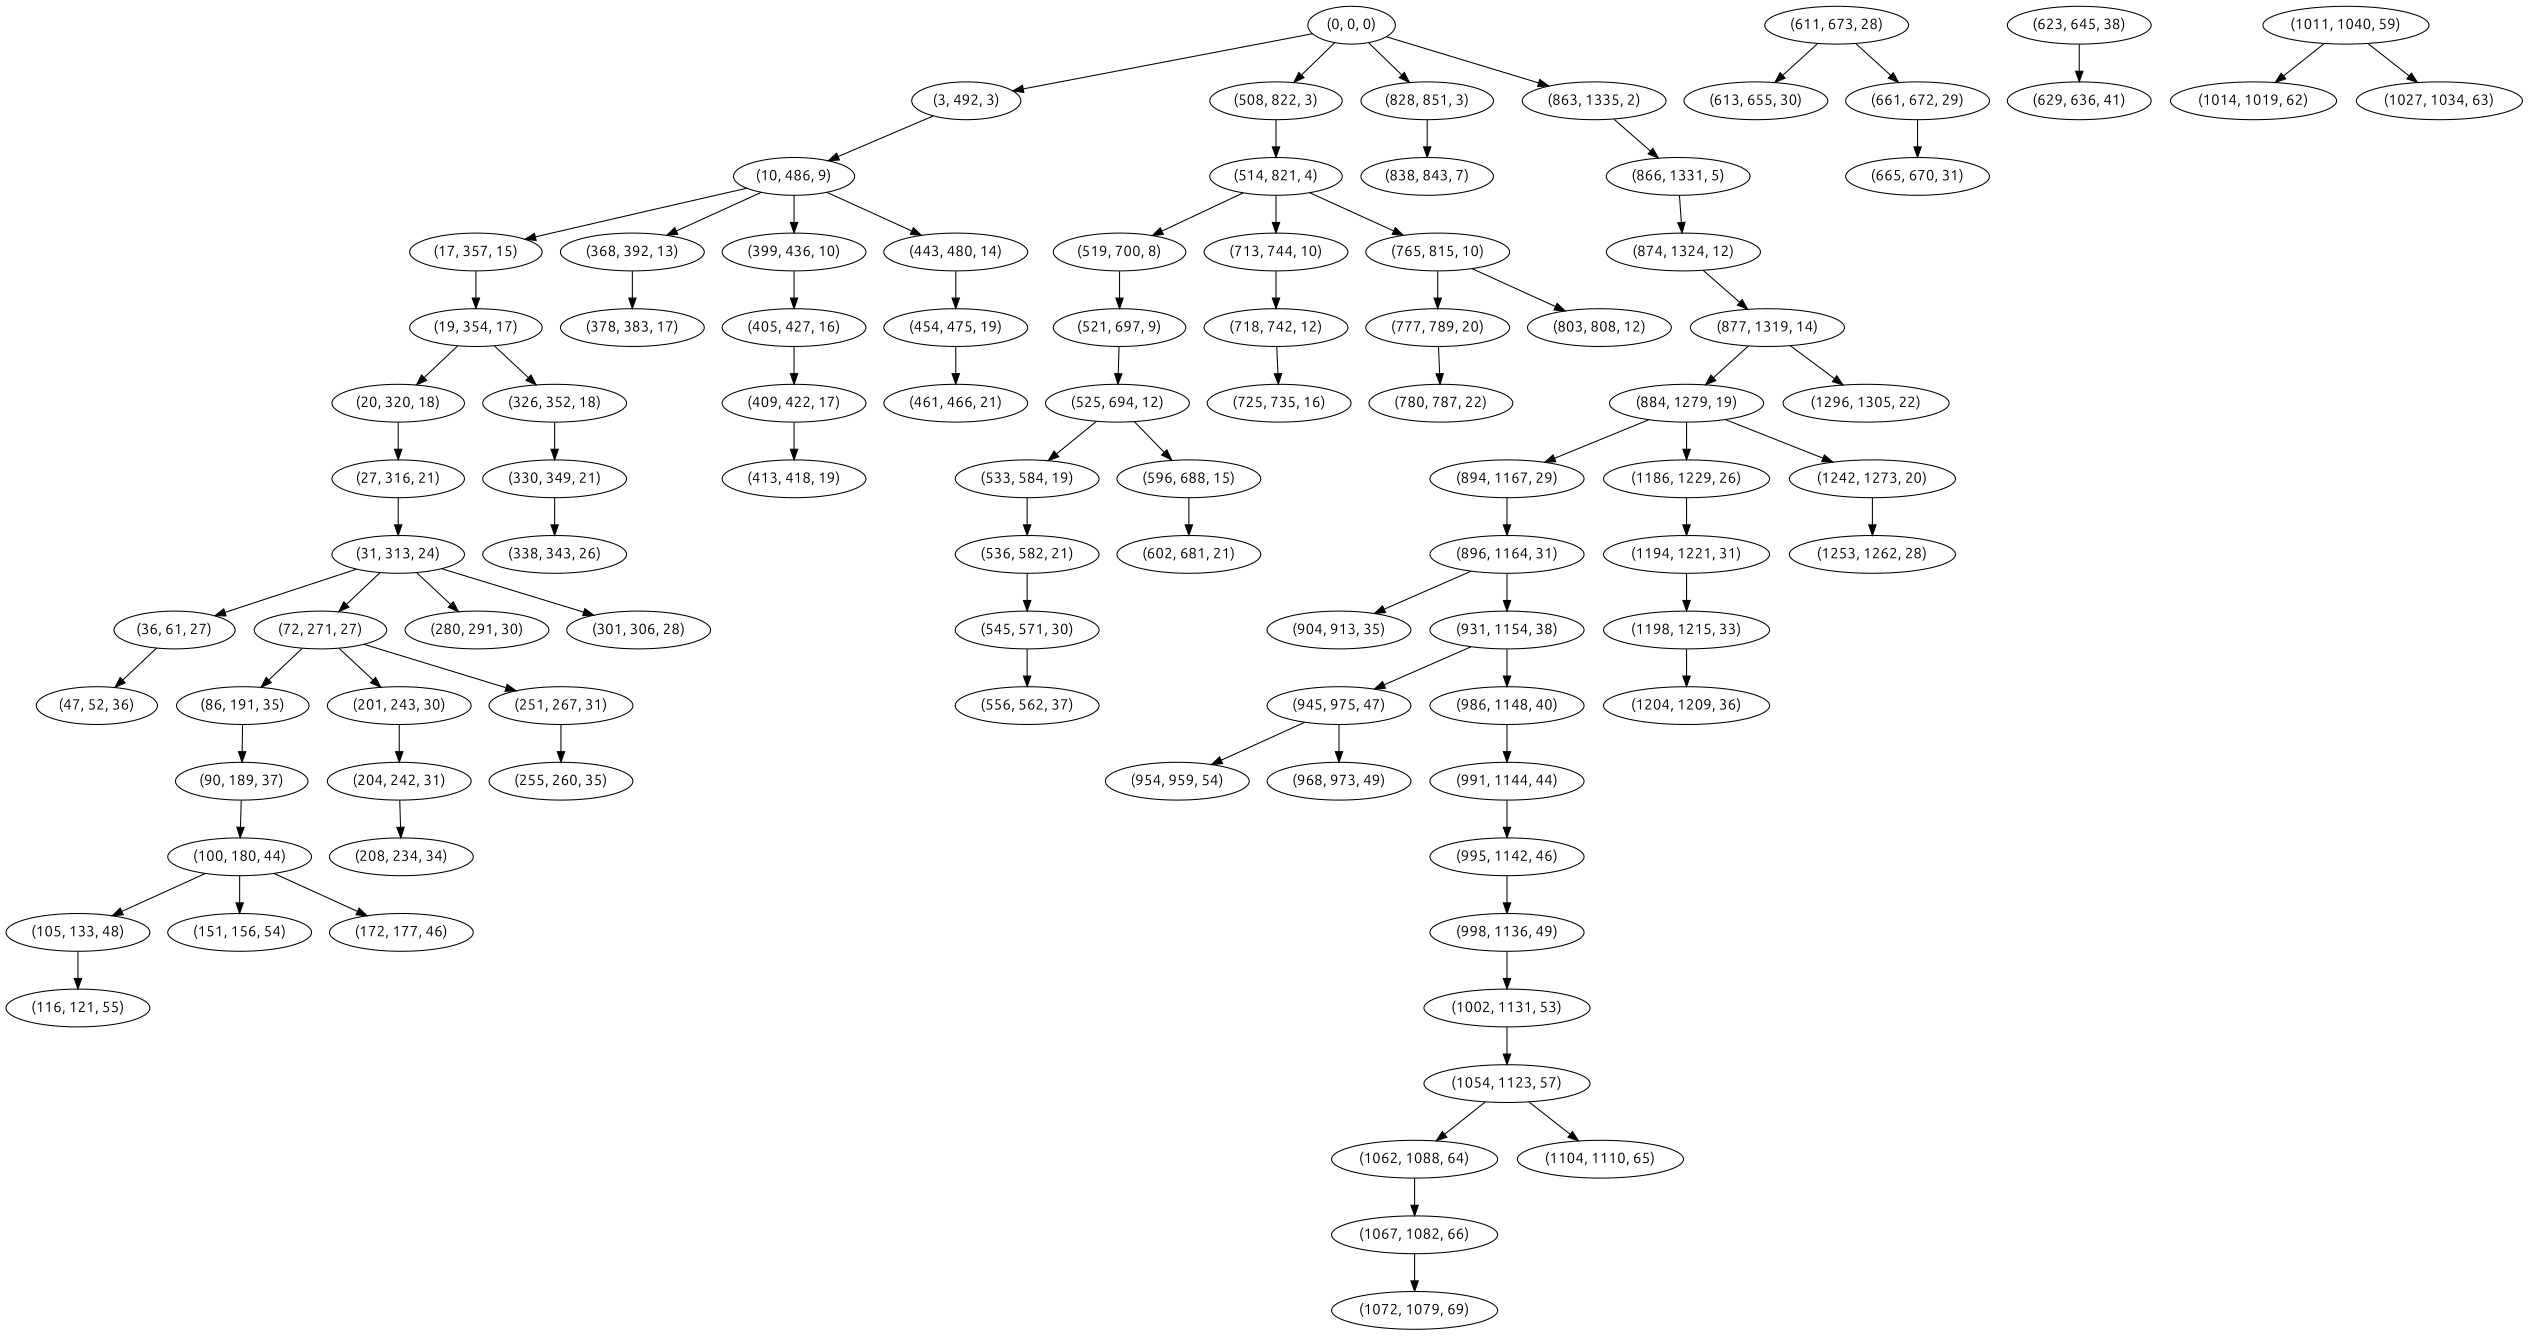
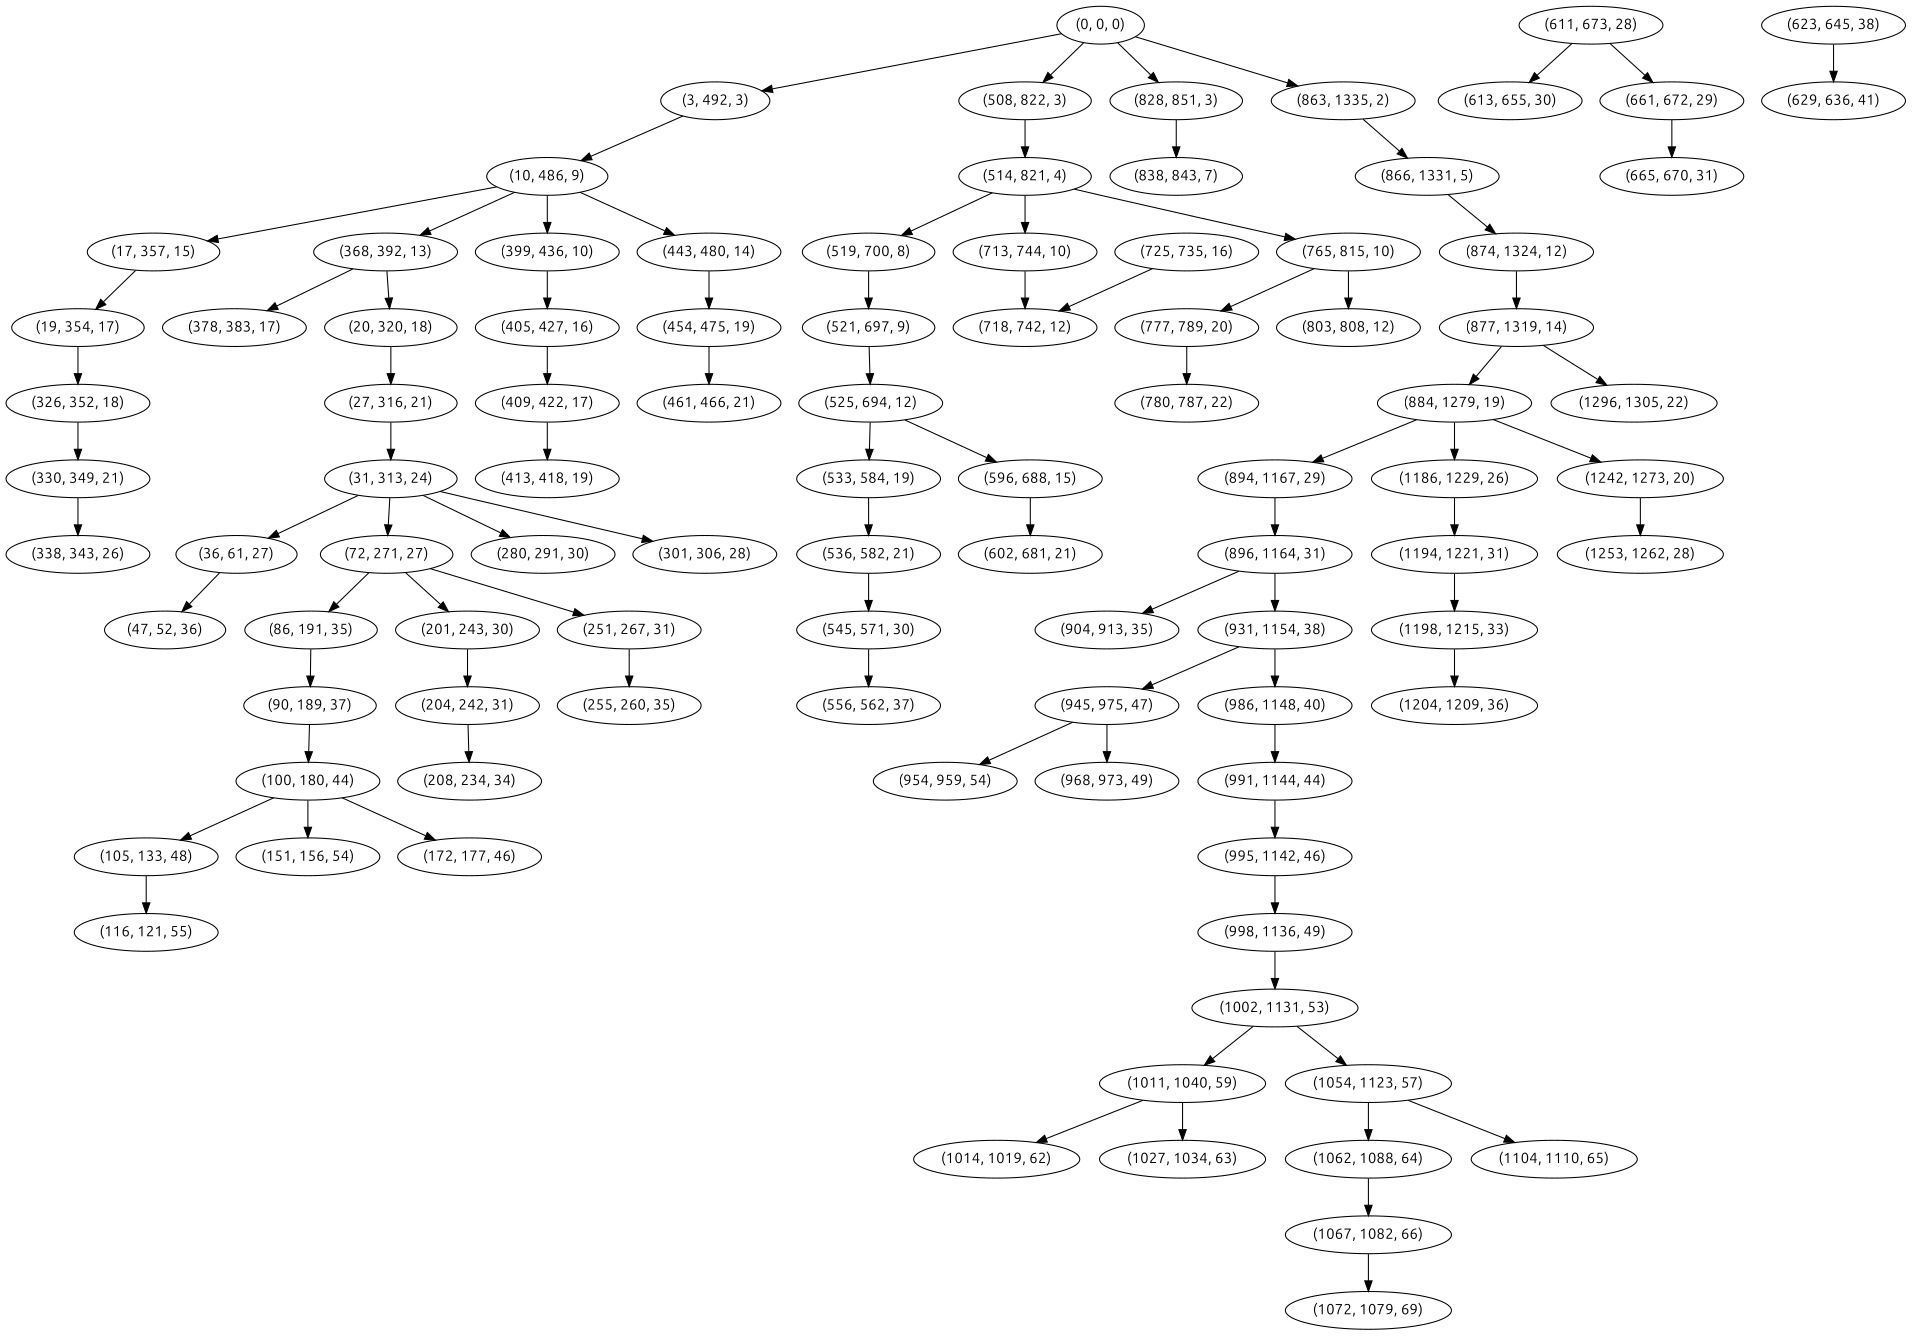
edge "(718, 742, 12)" -> "(725, 735, 16)": reversed
edge "(19, 354, 17)" -> "(20, 320, 18)": now "(368, 392, 13)" -> "(20, 320, 18)"
edge "(1002, 1131, 53)" -> "(1011, 1040, 59)": added
